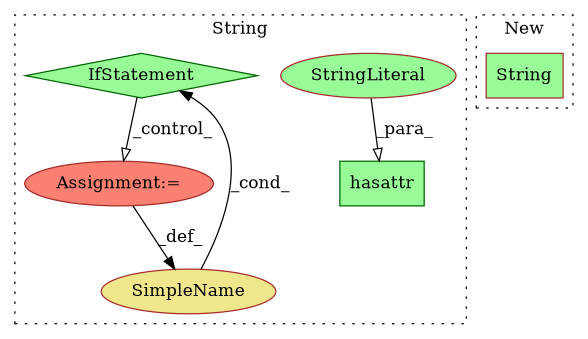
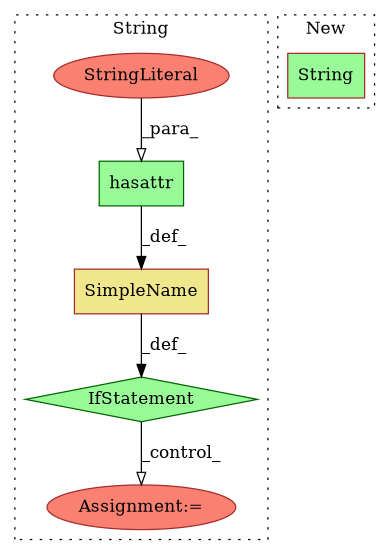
node "StringLiteral": fillcolor palegreen -> salmon
edge "SimpleName" -> "IfStatement": label "_cond_" -> "_def_"
edge "Assignment:=" -> "SimpleName": now "hasattr" -> "SimpleName"
node "SimpleName": shape ellipse -> box
